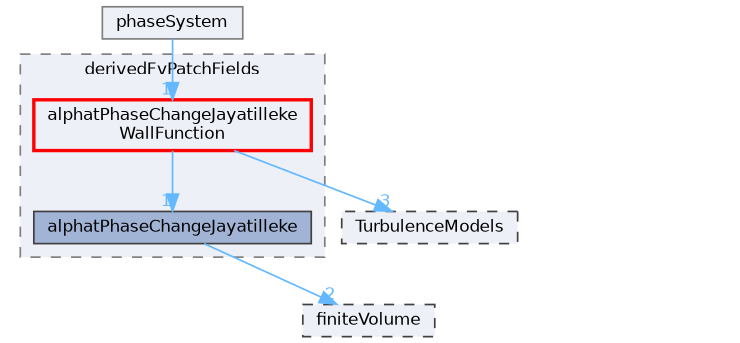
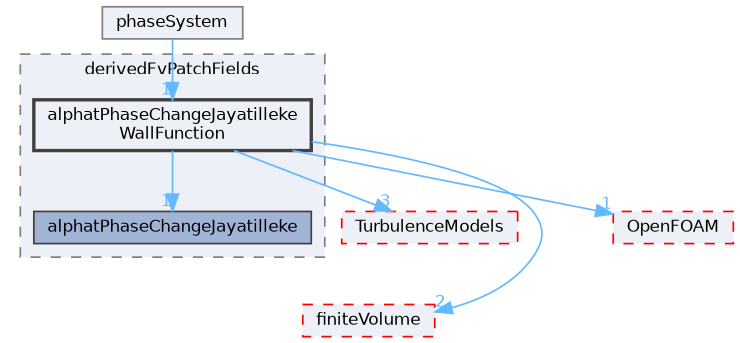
node "alphatPhaseChangeJayatilleke WallFunction": color red -> grey25
node "TurbulenceModels": color grey25 -> red
node "OpenFOAM": added
edge "alphatPhaseChangeJayatilleke" -> "finiteVolume": now "alphatPhaseChangeJayatilleke WallFunction" -> "finiteVolume"
node "finiteVolume": color grey25 -> red
